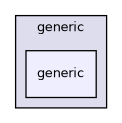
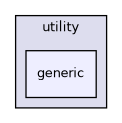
cluster "generic": label "generic" -> "utility"
